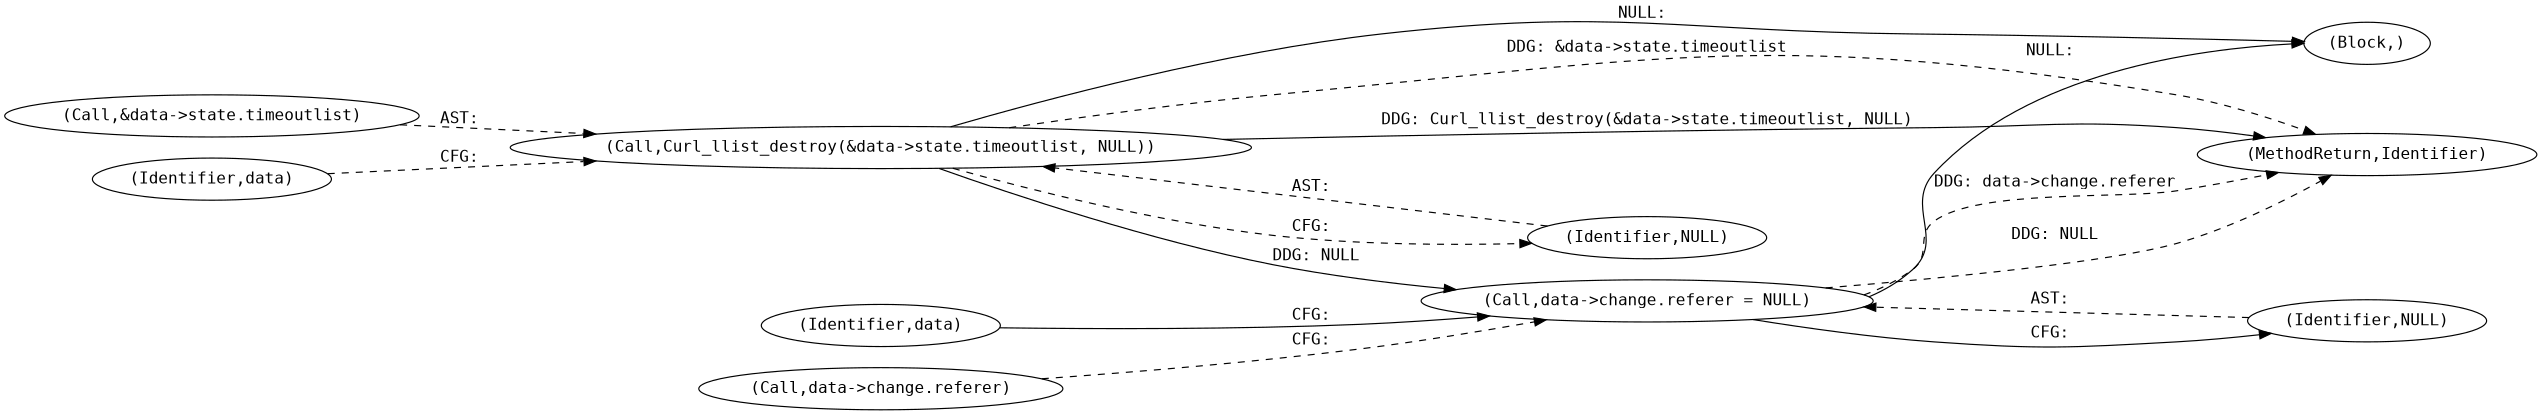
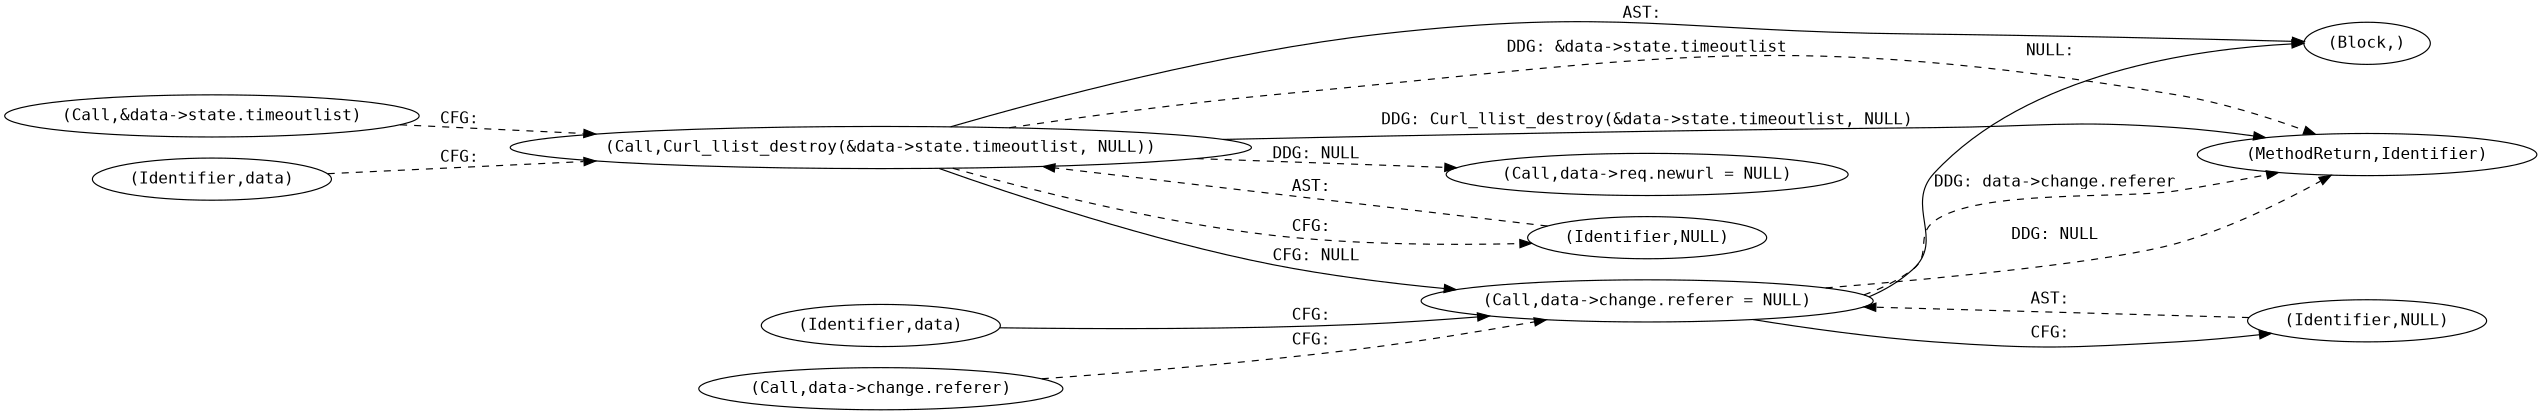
edge "(Call,Curl_llist_destroy(&data->state.timeoutlist, NULL))" -> "(Block,)": label "NULL: " -> "AST: "
edge "(Call,&data->state.timeoutlist)" -> "(Call,Curl_llist_destroy(&data->state.timeoutlist, NULL))": label "AST: " -> "CFG: "
node "(Call,data->req.newurl = NULL)": added
edge "(Call,Curl_llist_destroy(&data->state.timeoutlist, NULL))" -> "(Call,data->change.referer = NULL)": label "DDG: NULL" -> "CFG: NULL"
